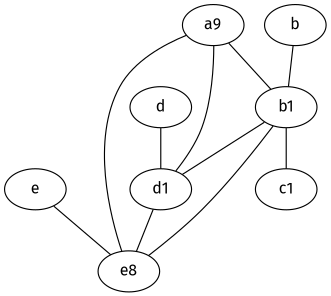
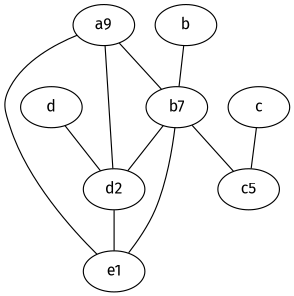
node "c": added
node "b1": label "b1" -> "b7"
node "e": removed
node "d1": label "d1" -> "d2"
node "c1": label "c1" -> "c5"
node "e8": label "e8" -> "e1"
